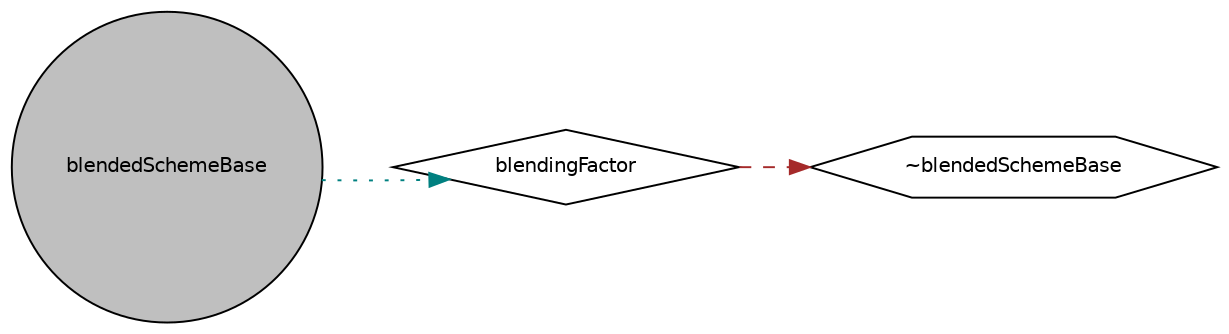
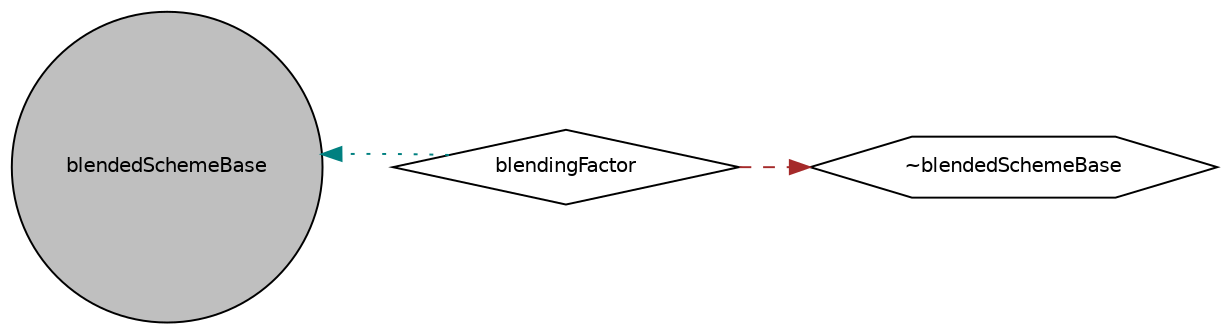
edge "blendedSchemeBase" -> "blendingFactor": reversed
